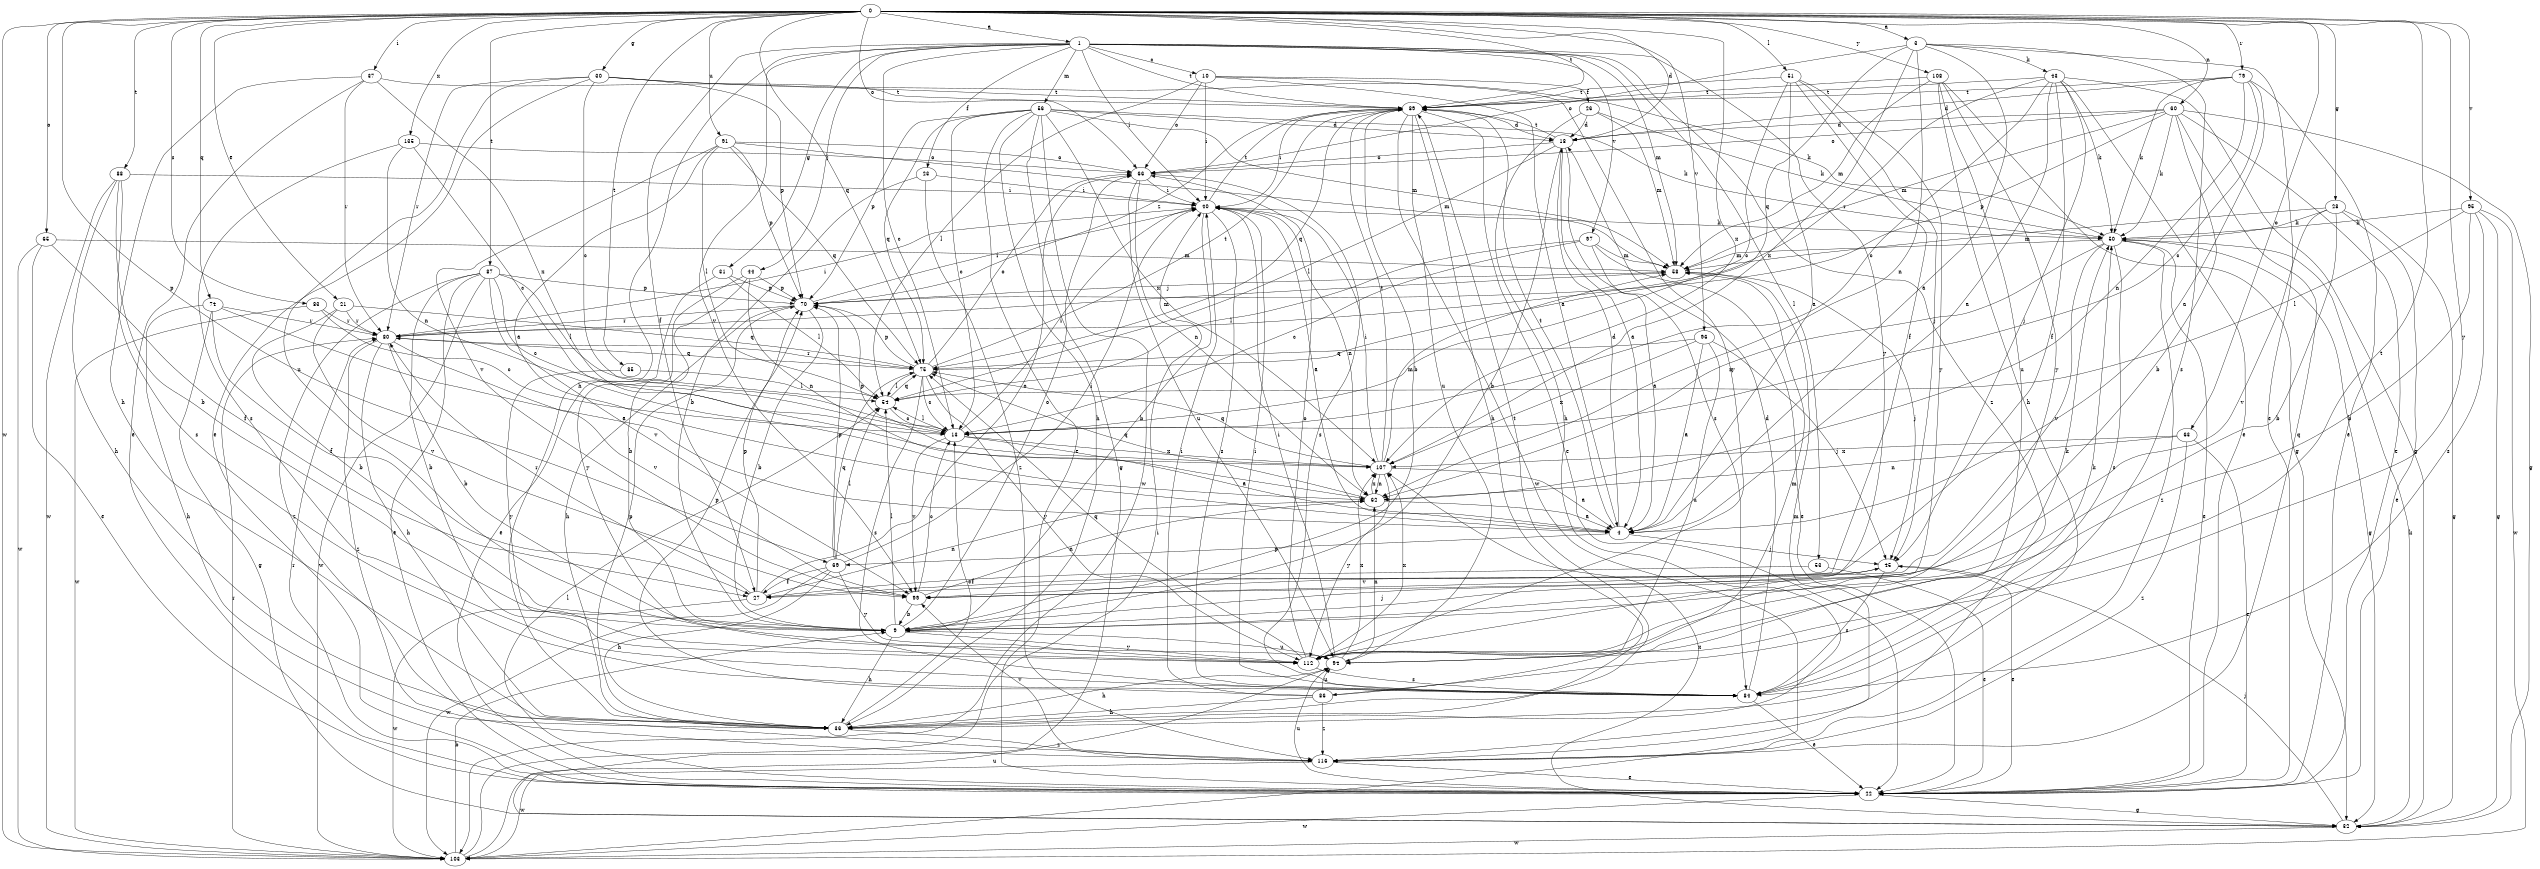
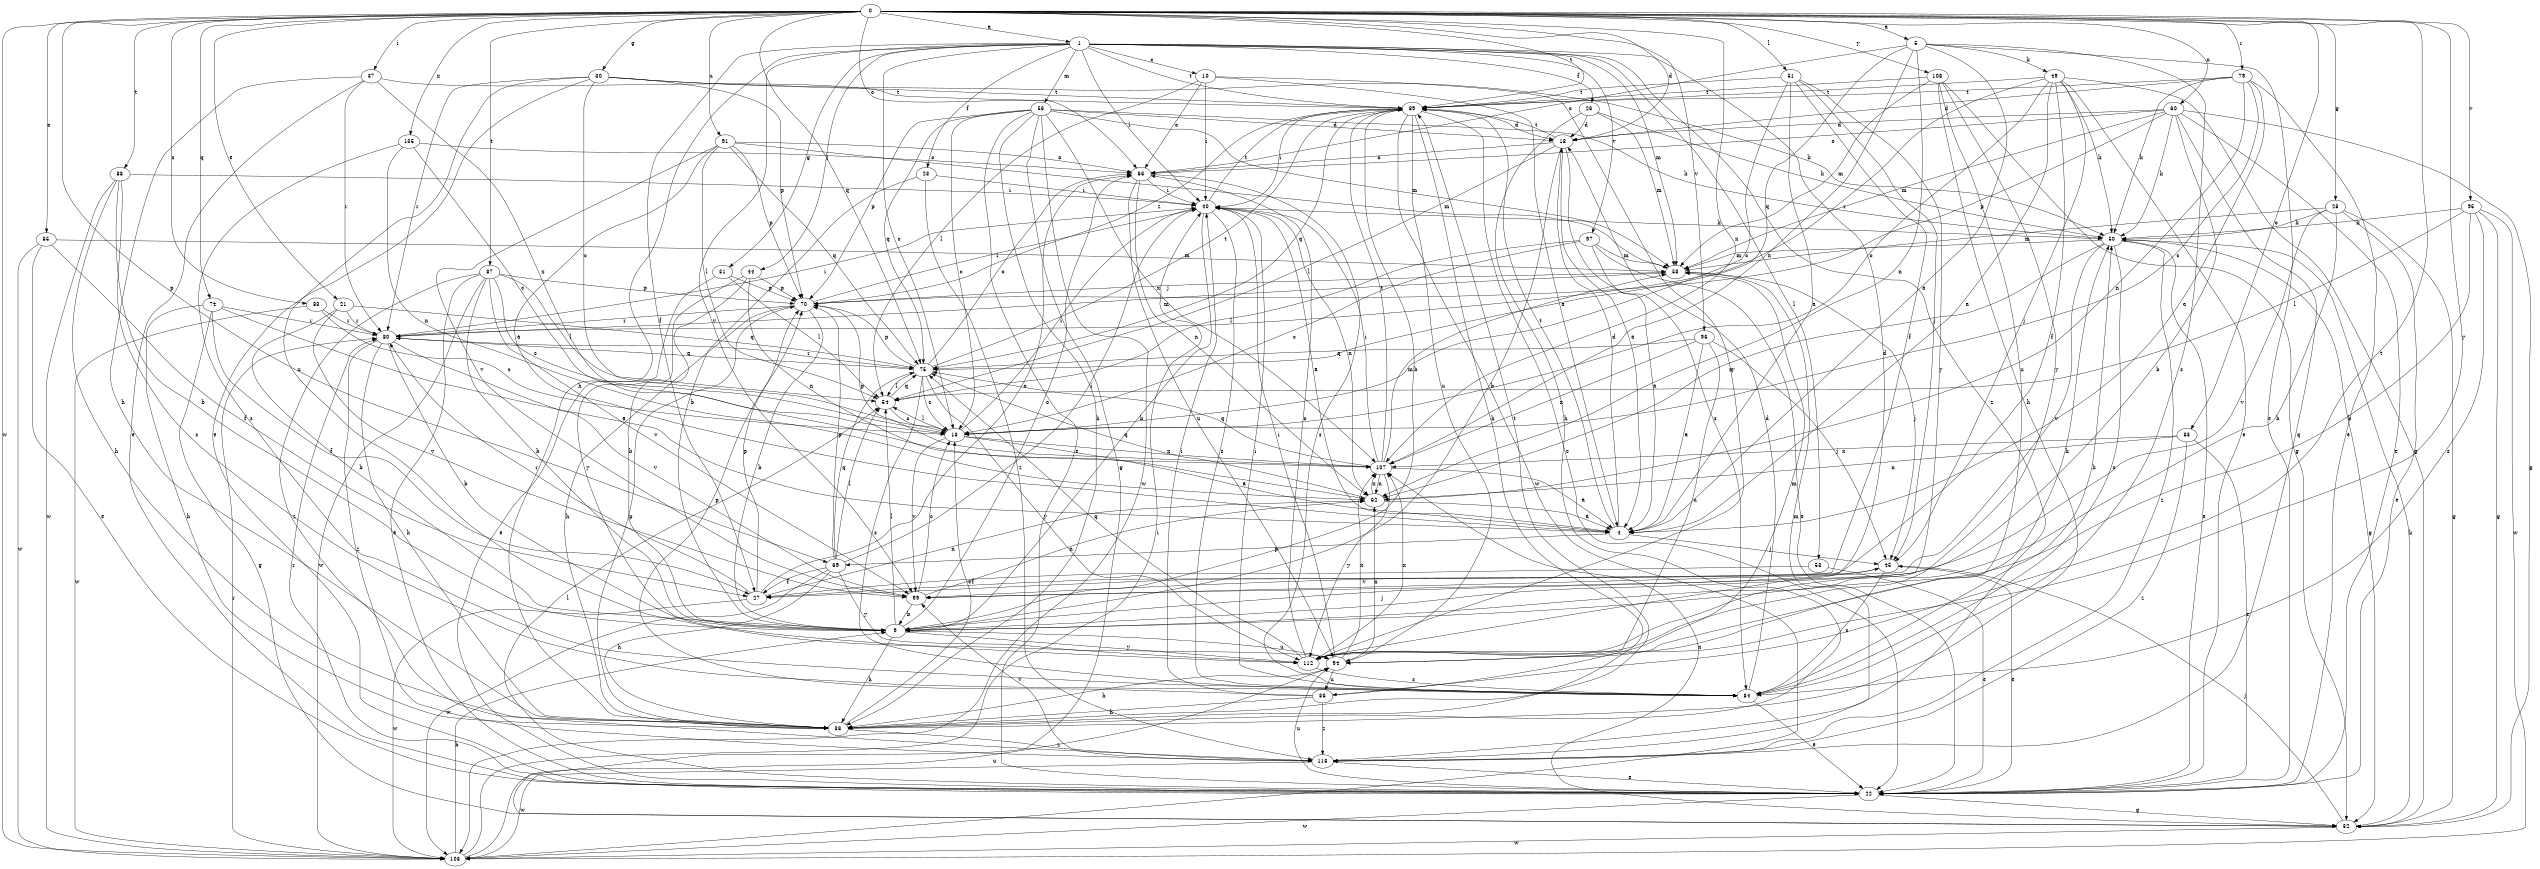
node "3": label "3" -> "5"
node "43": label "43" -> "49"
edge "10" -> "26": now "1" -> "26"
edge "1" -> "112": label "y" -> "d"
node "85": removed
edge "87" -> "112": now "87" -> "9"
edge "86" -> "94": reversed
